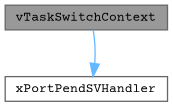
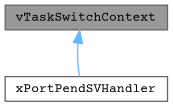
edge "vTaskSwitchContext" -> "xPortPendSVHandler": reversed
